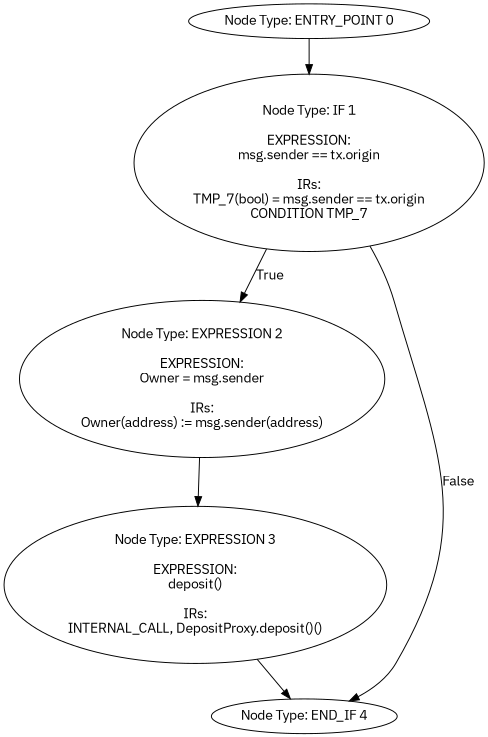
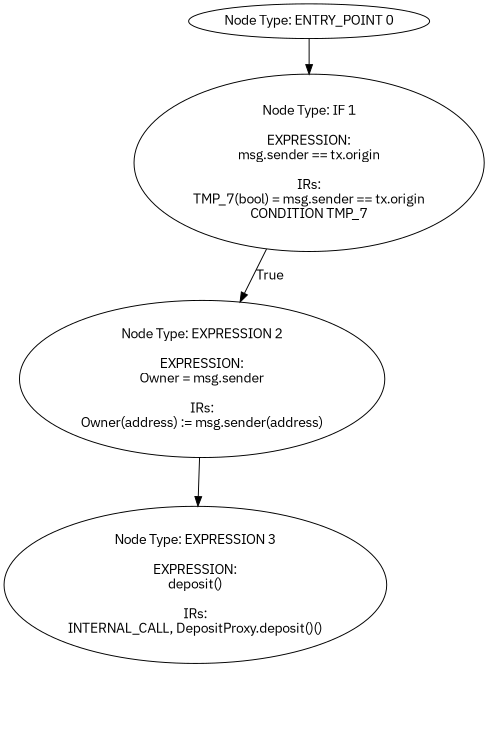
node "Node Type: END_IF 4": removed
